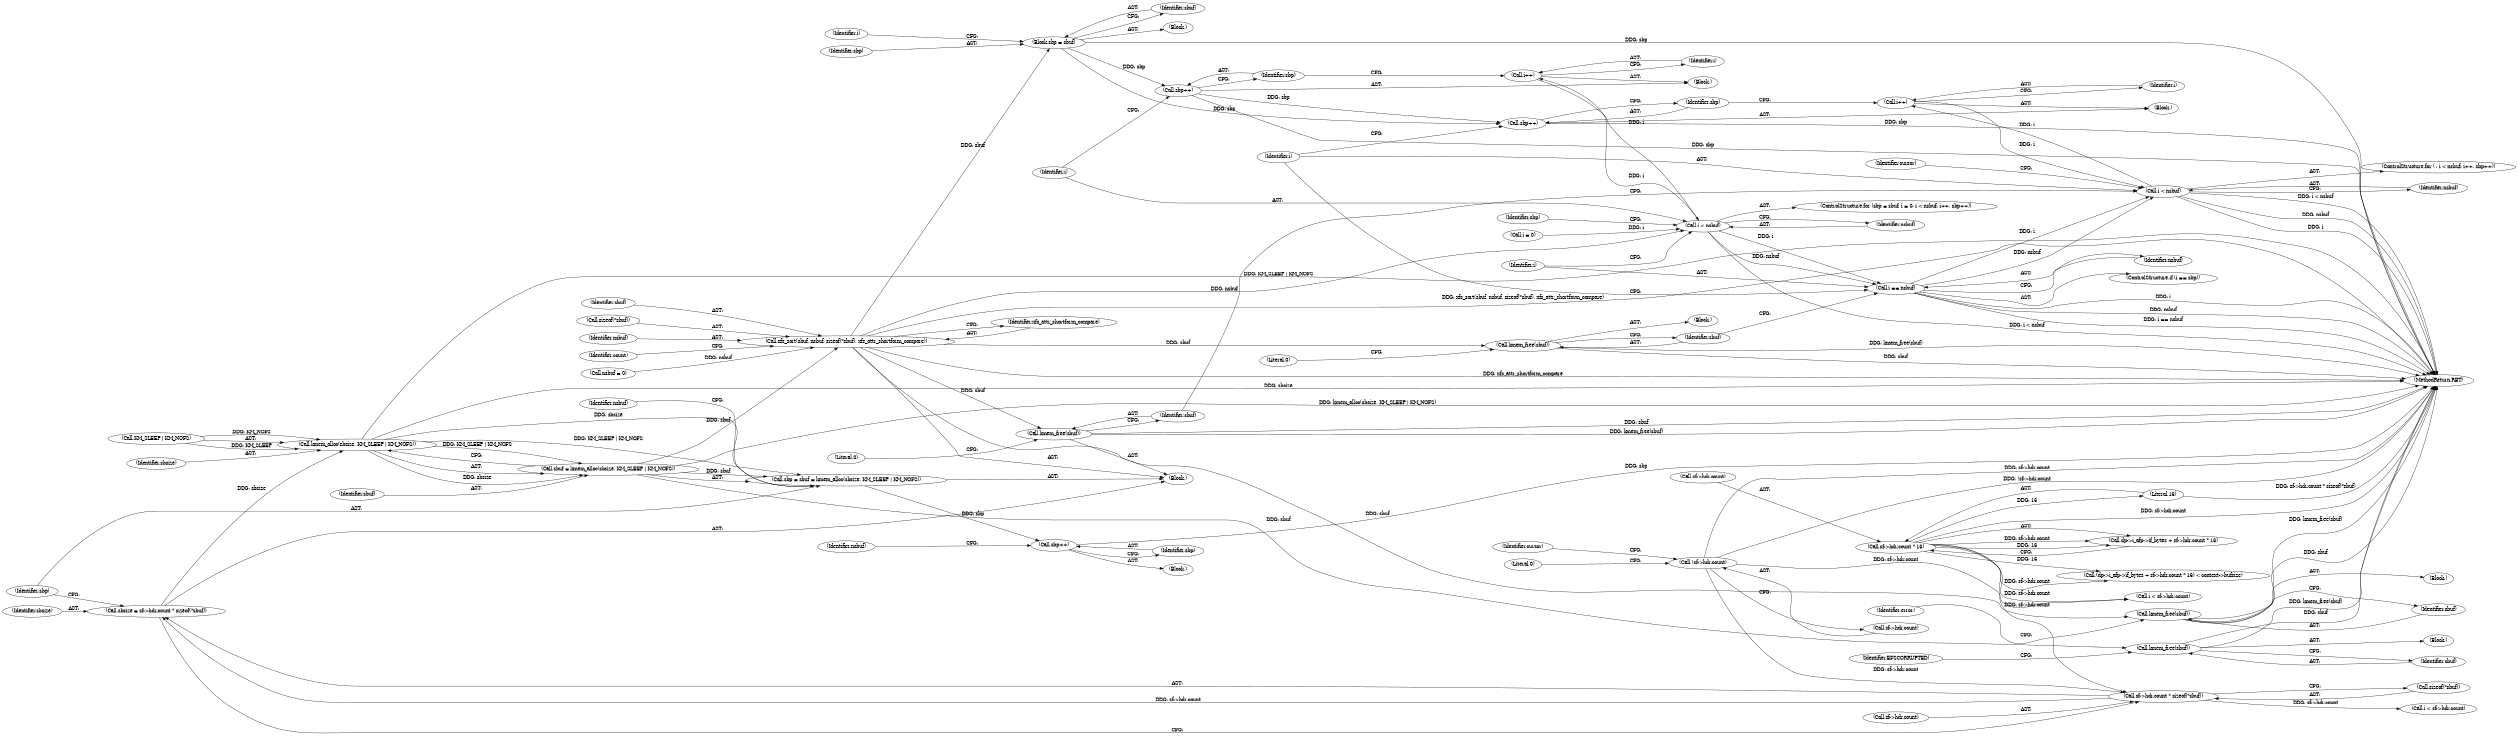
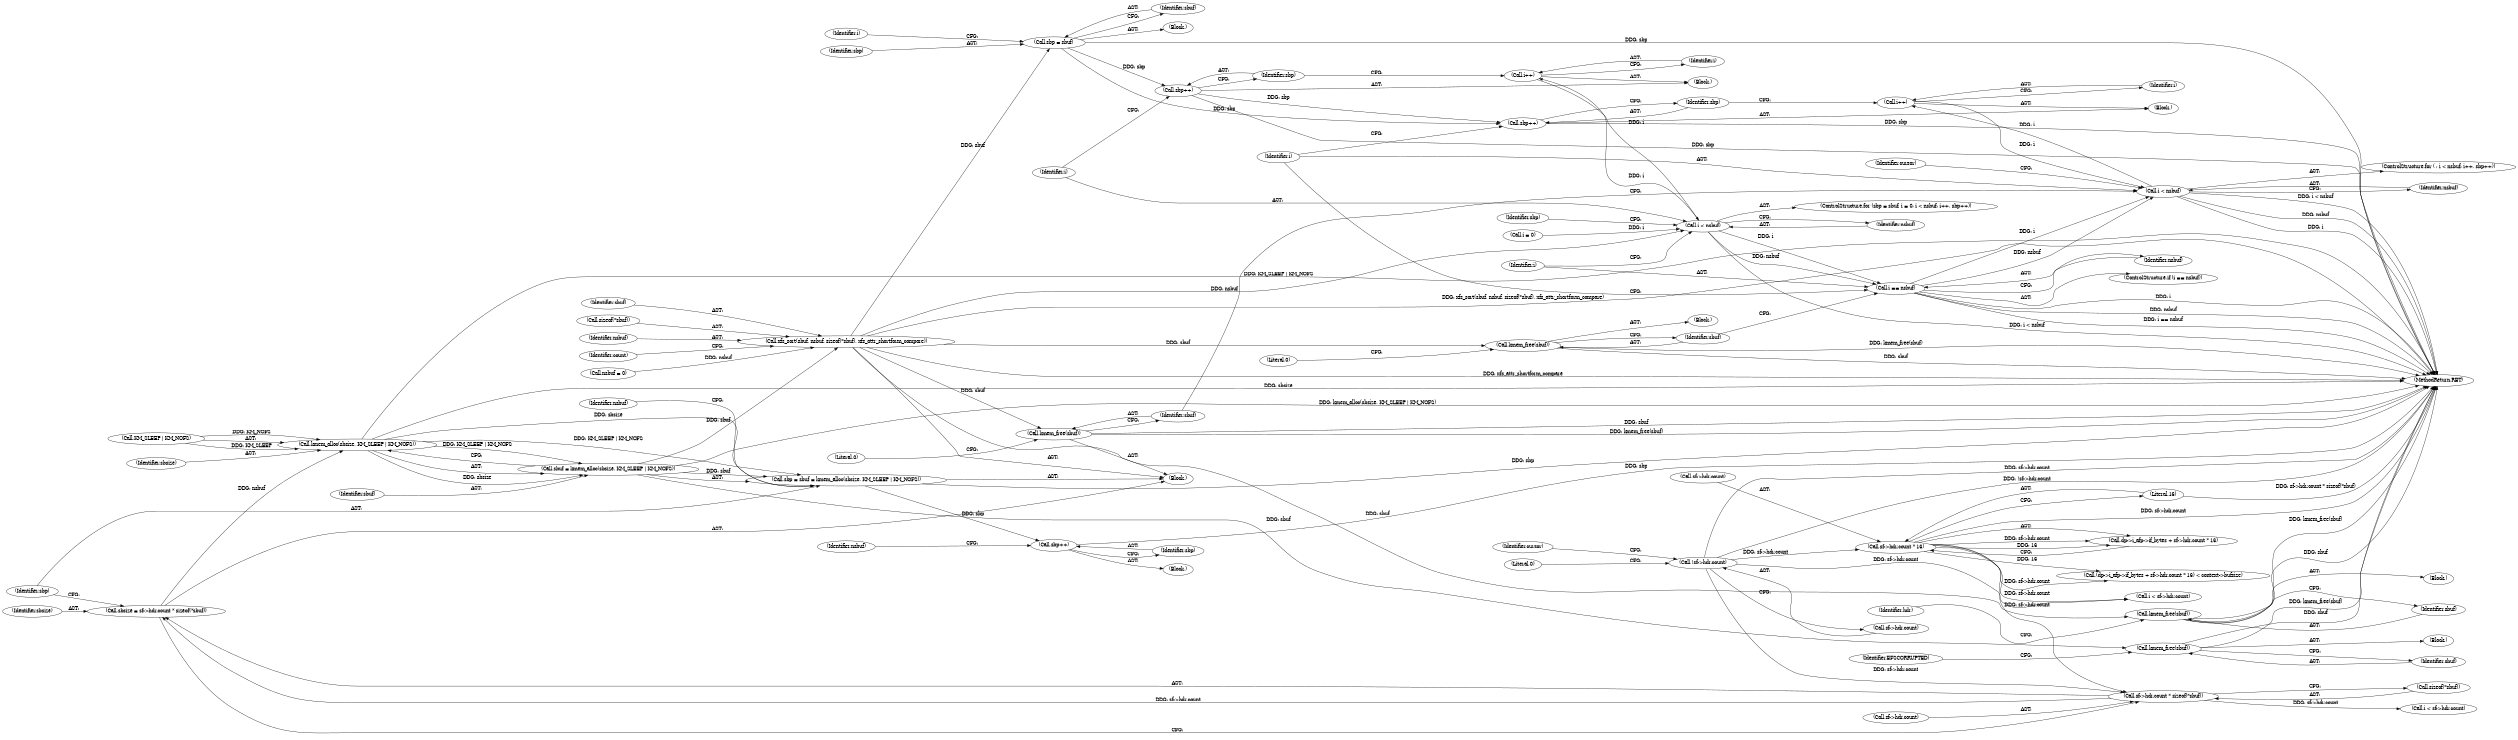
node "(Block,sbp = sbuf)": label "(Block,sbp = sbuf)" -> "(Call,sbp = sbuf)"
node "(ControlStructure,if (i == sbp))": label "(ControlStructure,if (i == sbp))" -> "(ControlStructure,if (i == nsbuf))"
node "(Identifier,xfs_attr_shortform_compare)": removed
edge "(Call,sbp = sbuf = kmem_alloc(sbsize, KM_SLEEP | KM_NOFS))" -> "(MethodReturn,RET)": added, label "DDG: sbp"
edge "(Call,sbsize = sf->hdr.count * sizeof(*sbuf))" -> "(Call,kmem_alloc(sbsize, KM_SLEEP | KM_NOFS))": label "DDG: sbsize" -> "DDG: nsbuf"
edge "(Call,sf->hdr.count * 16)" -> "(Literal,16)": label "DDG: 16" -> "CFG: "
edge "(Call,!sf->hdr.count)" -> "(Call,sf->hdr.count * 16)": added, label "DDG: sf->hdr.count"
node "(Identifier,error)": label "(Identifier,error)" -> "(Identifier,hdr)"
